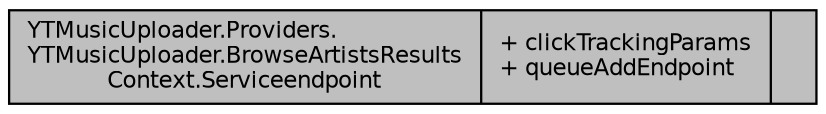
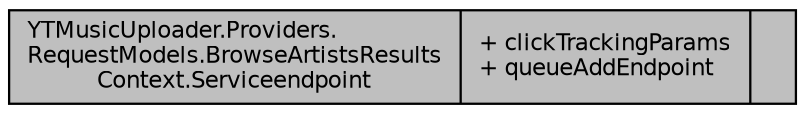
node "YTMusicUploader.Providers.": text "YTMusicUploader.BrowseArtistsResults" -> "RequestModels.BrowseArtistsResults"
